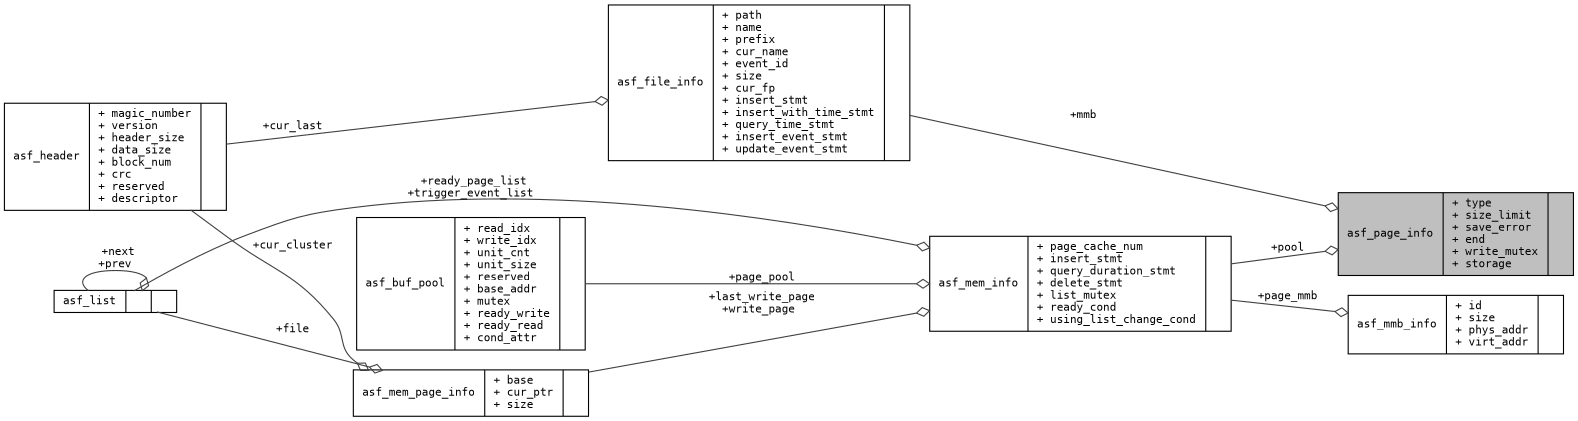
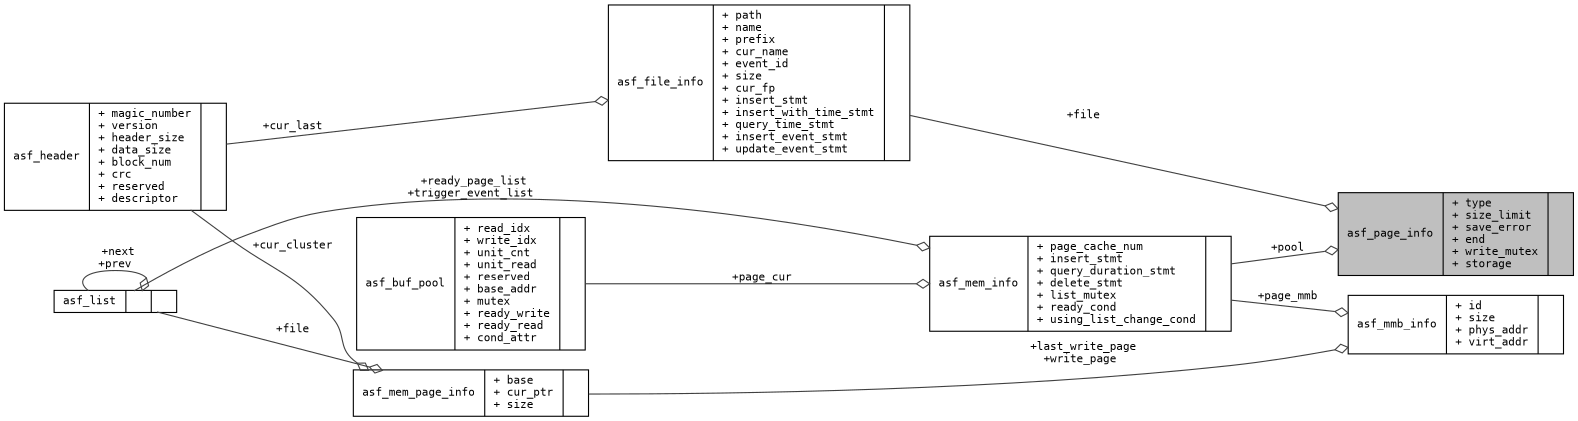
edge "asf_file_info" -> "asf_page_info": label " +mmb" -> " +file"
node "asf_buf_pool": text "+ unit_size" -> "+ unit_read"
edge "asf_buf_pool" -> "asf_mem_info": label " +page_pool" -> " +page_cur"
edge "asf_mem_page_info" -> "asf_mem_info": now "asf_mem_page_info" -> "asf_mmb_info"
